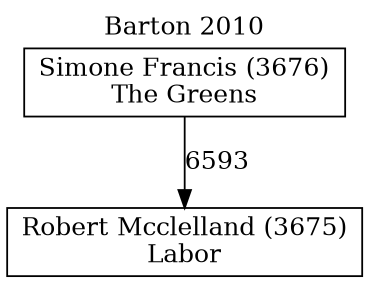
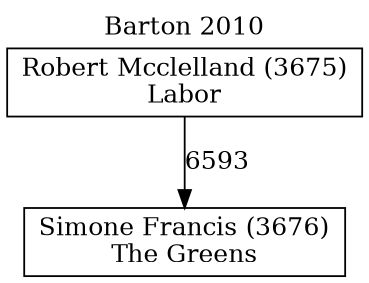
edge "Simone Francis (3676) The Greens" -> "Robert Mcclelland (3675) Labor": reversed
